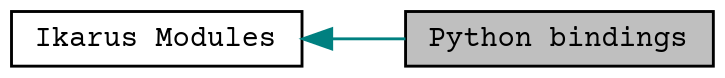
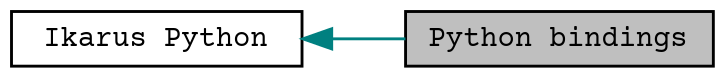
node "Ikarus Modules": label "Ikarus Modules" -> "Ikarus Python"
